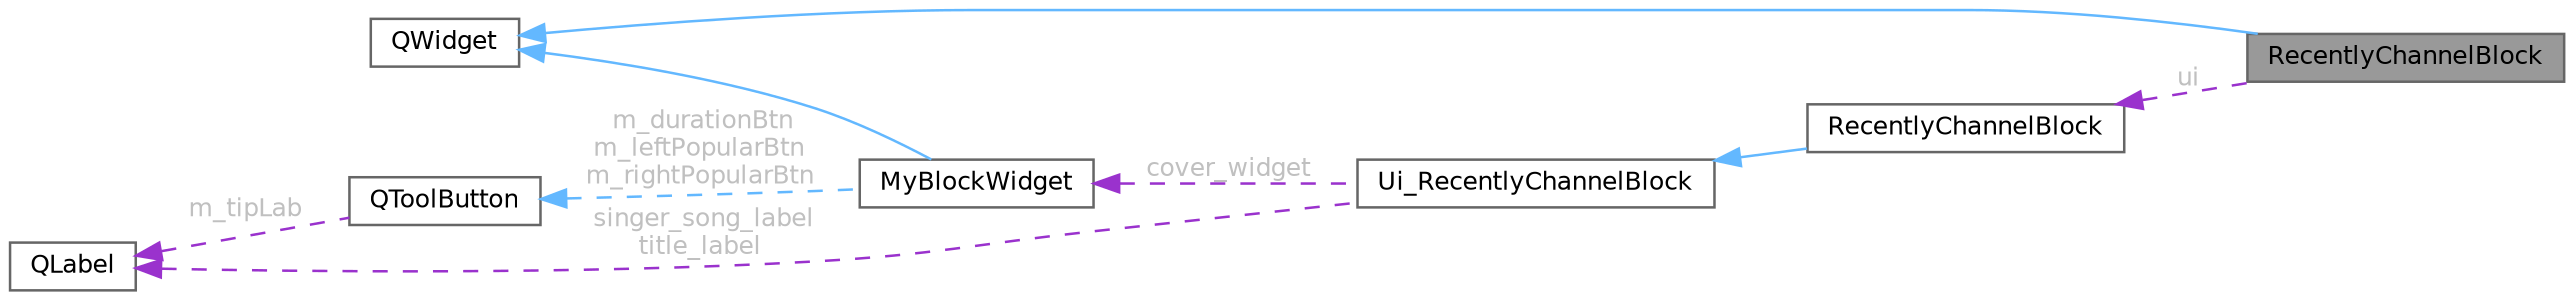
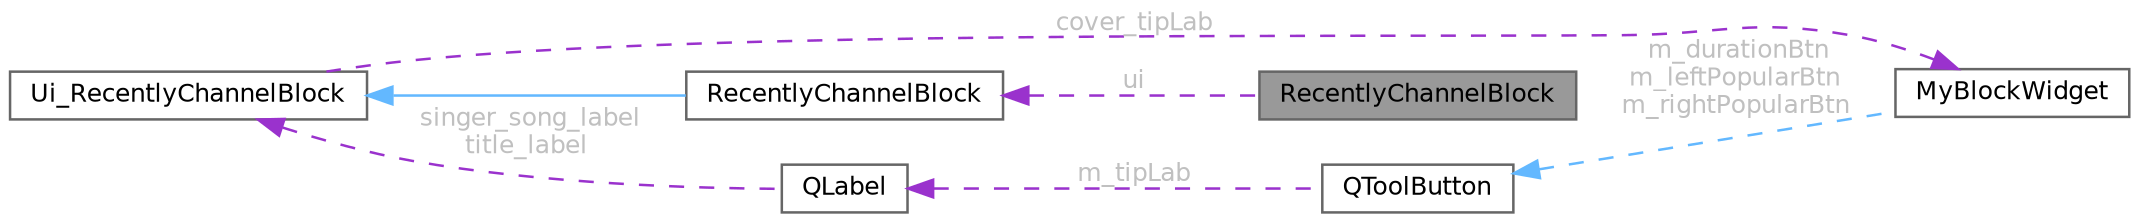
node "QWidget": removed
edge "Ui_RecentlyChannelBlock" -> "MyBlockWidget": label " cover_widget" -> " cover_tipLab"
edge "Ui_RecentlyChannelBlock" -> "QLabel": reversed
